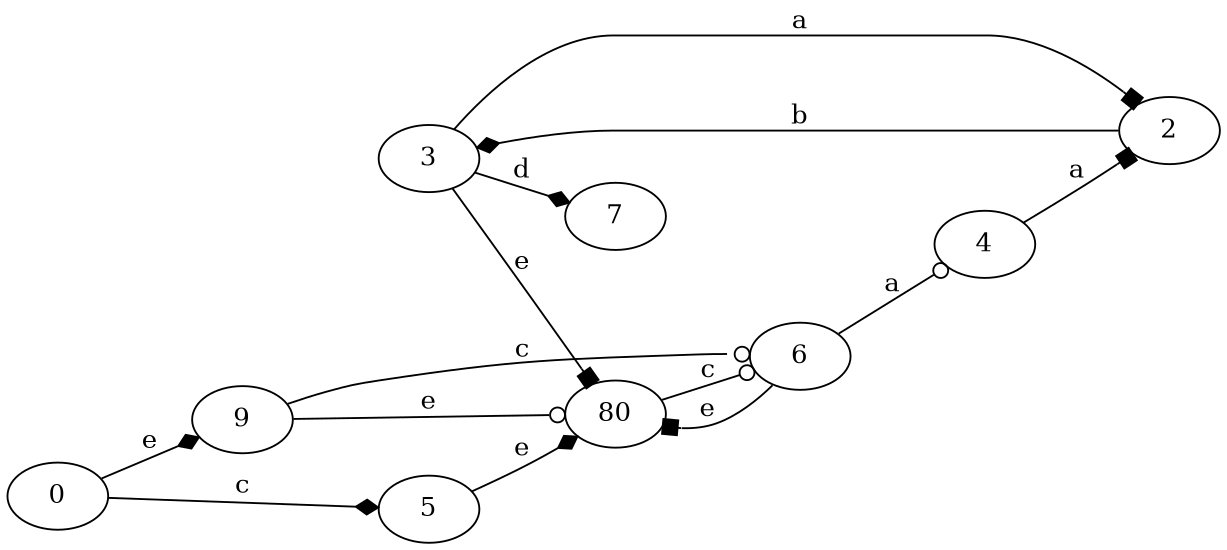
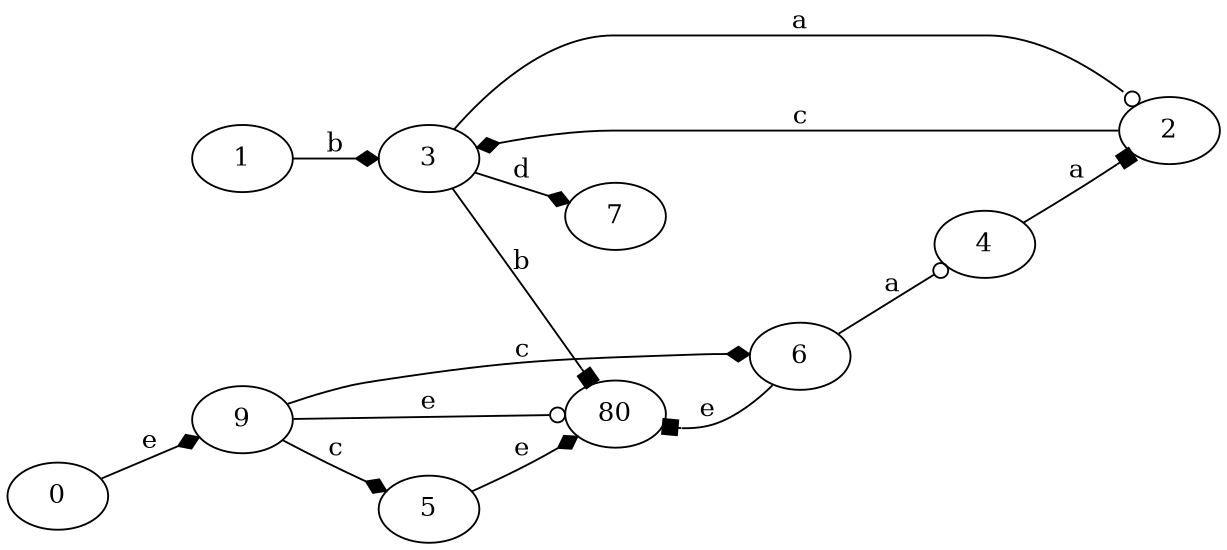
edge "3" -> "2": arrowhead box -> odot
edge "2" -> "3": label "b" -> "c"
node "1": added
edge "3" -> "80": label "e" -> "b"
edge "9" -> "6": arrowhead odot -> diamond
edge "80" -> "6": removed, label "c"
edge "0" -> "5": now "9" -> "5"
